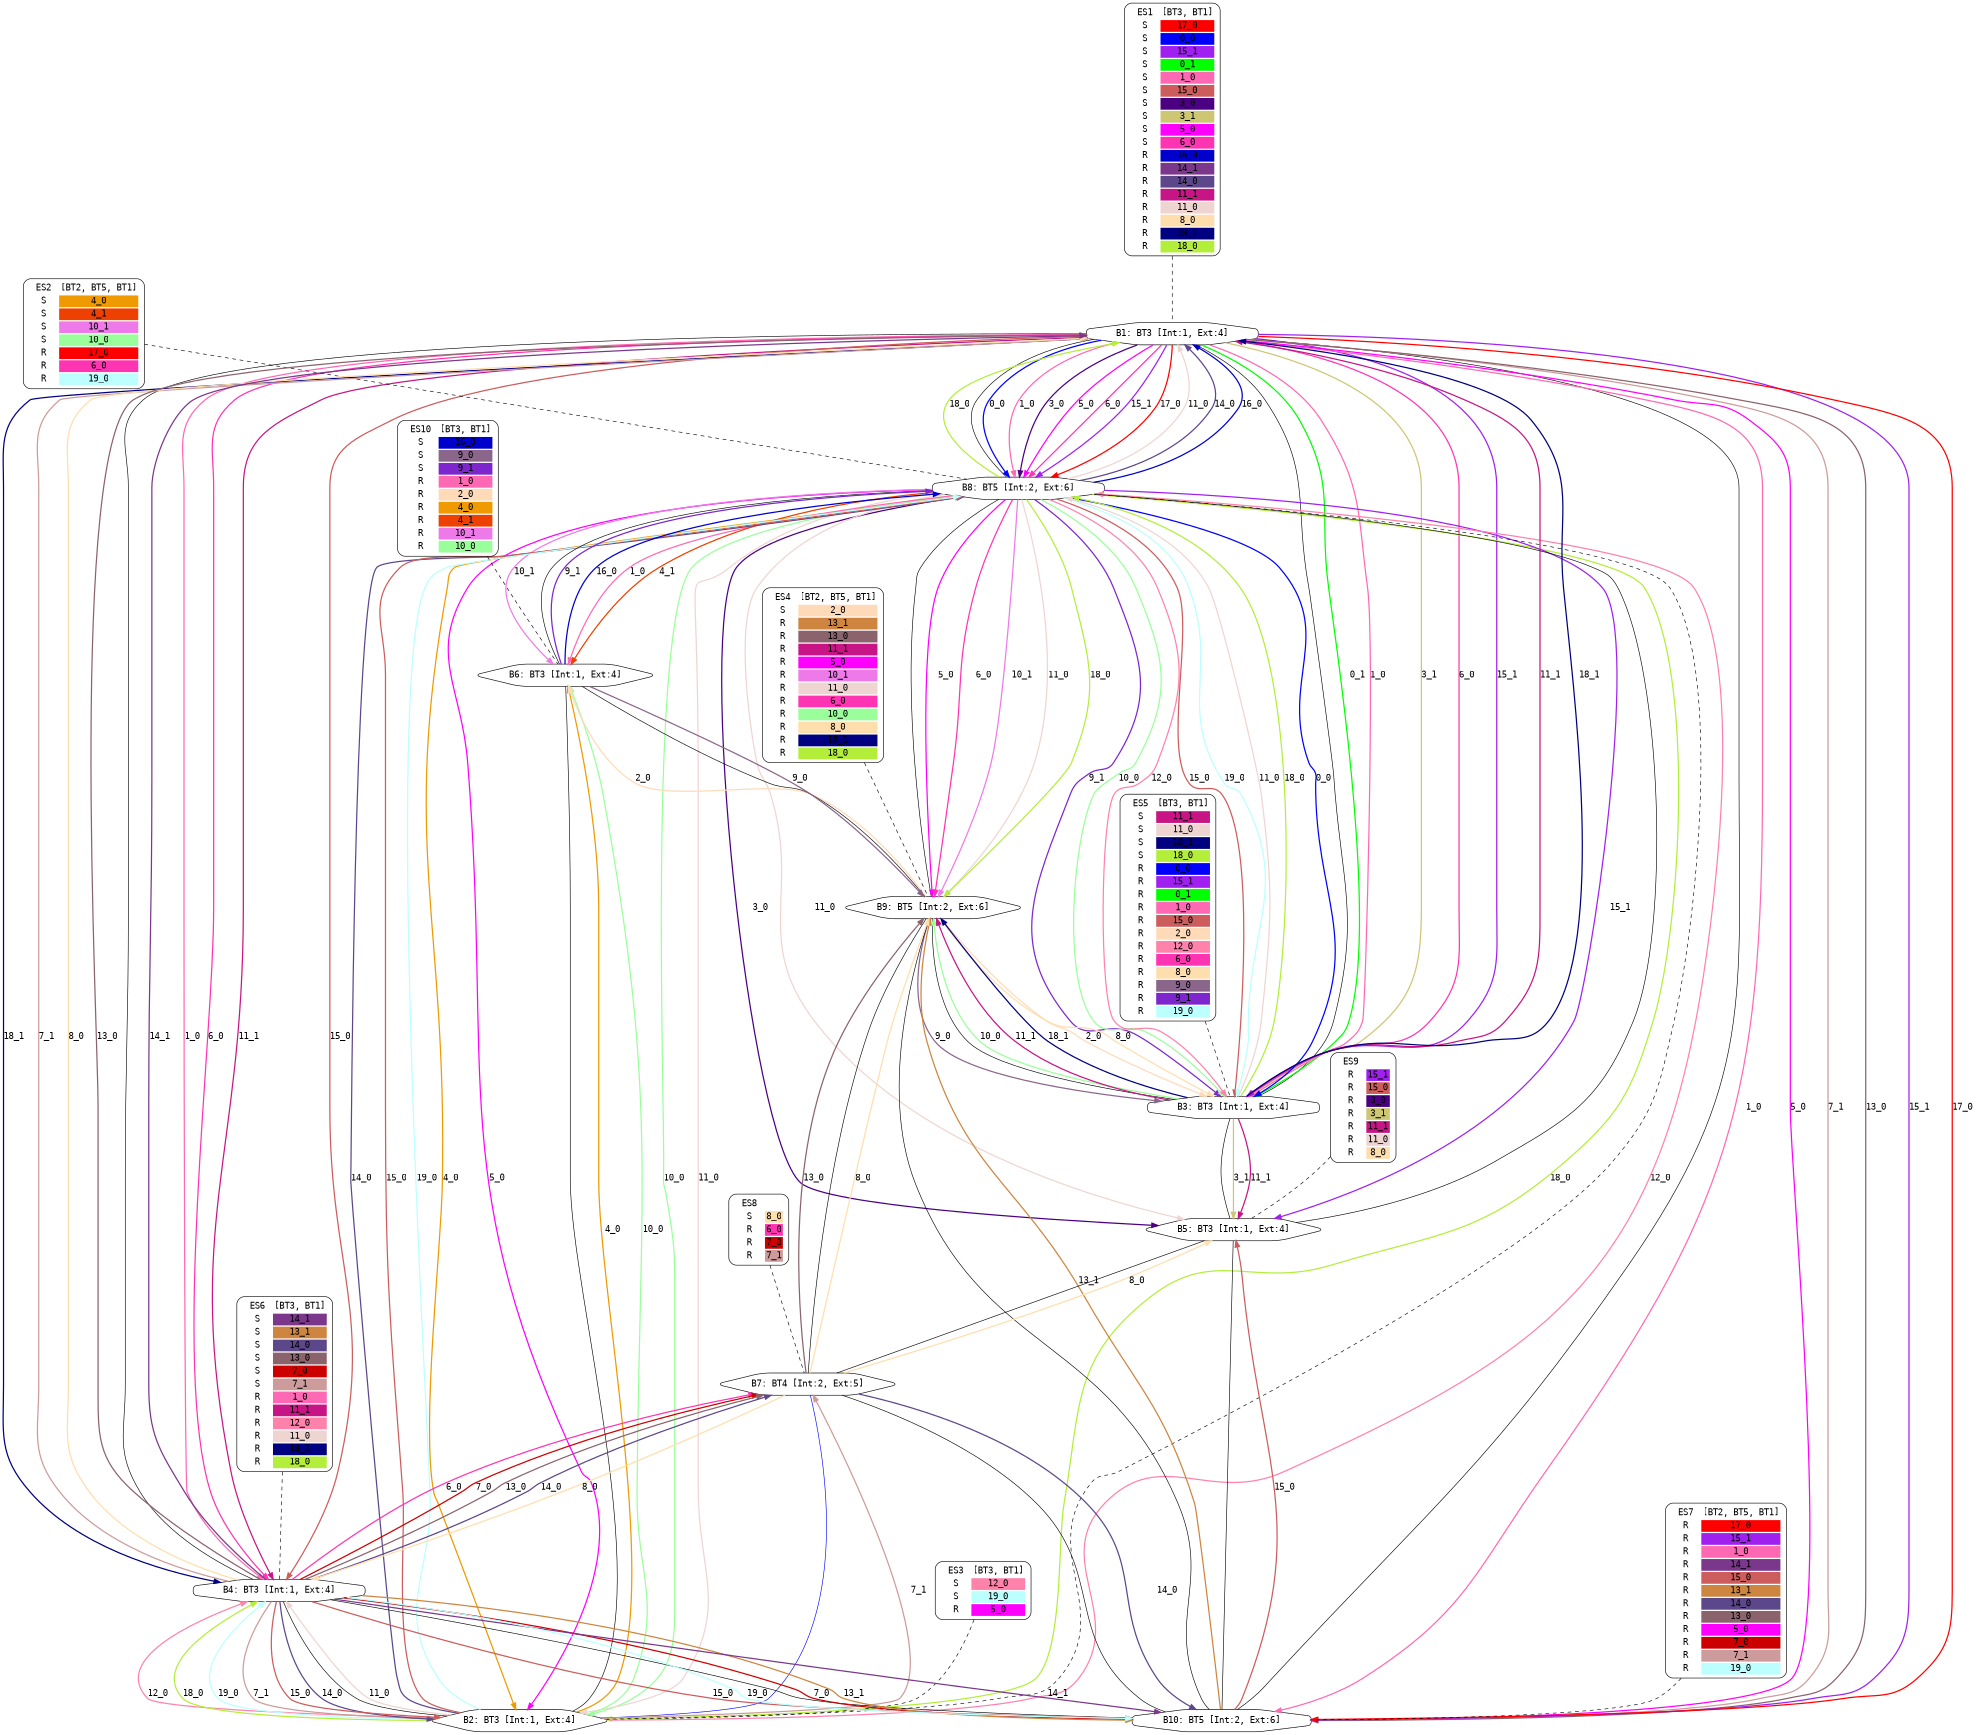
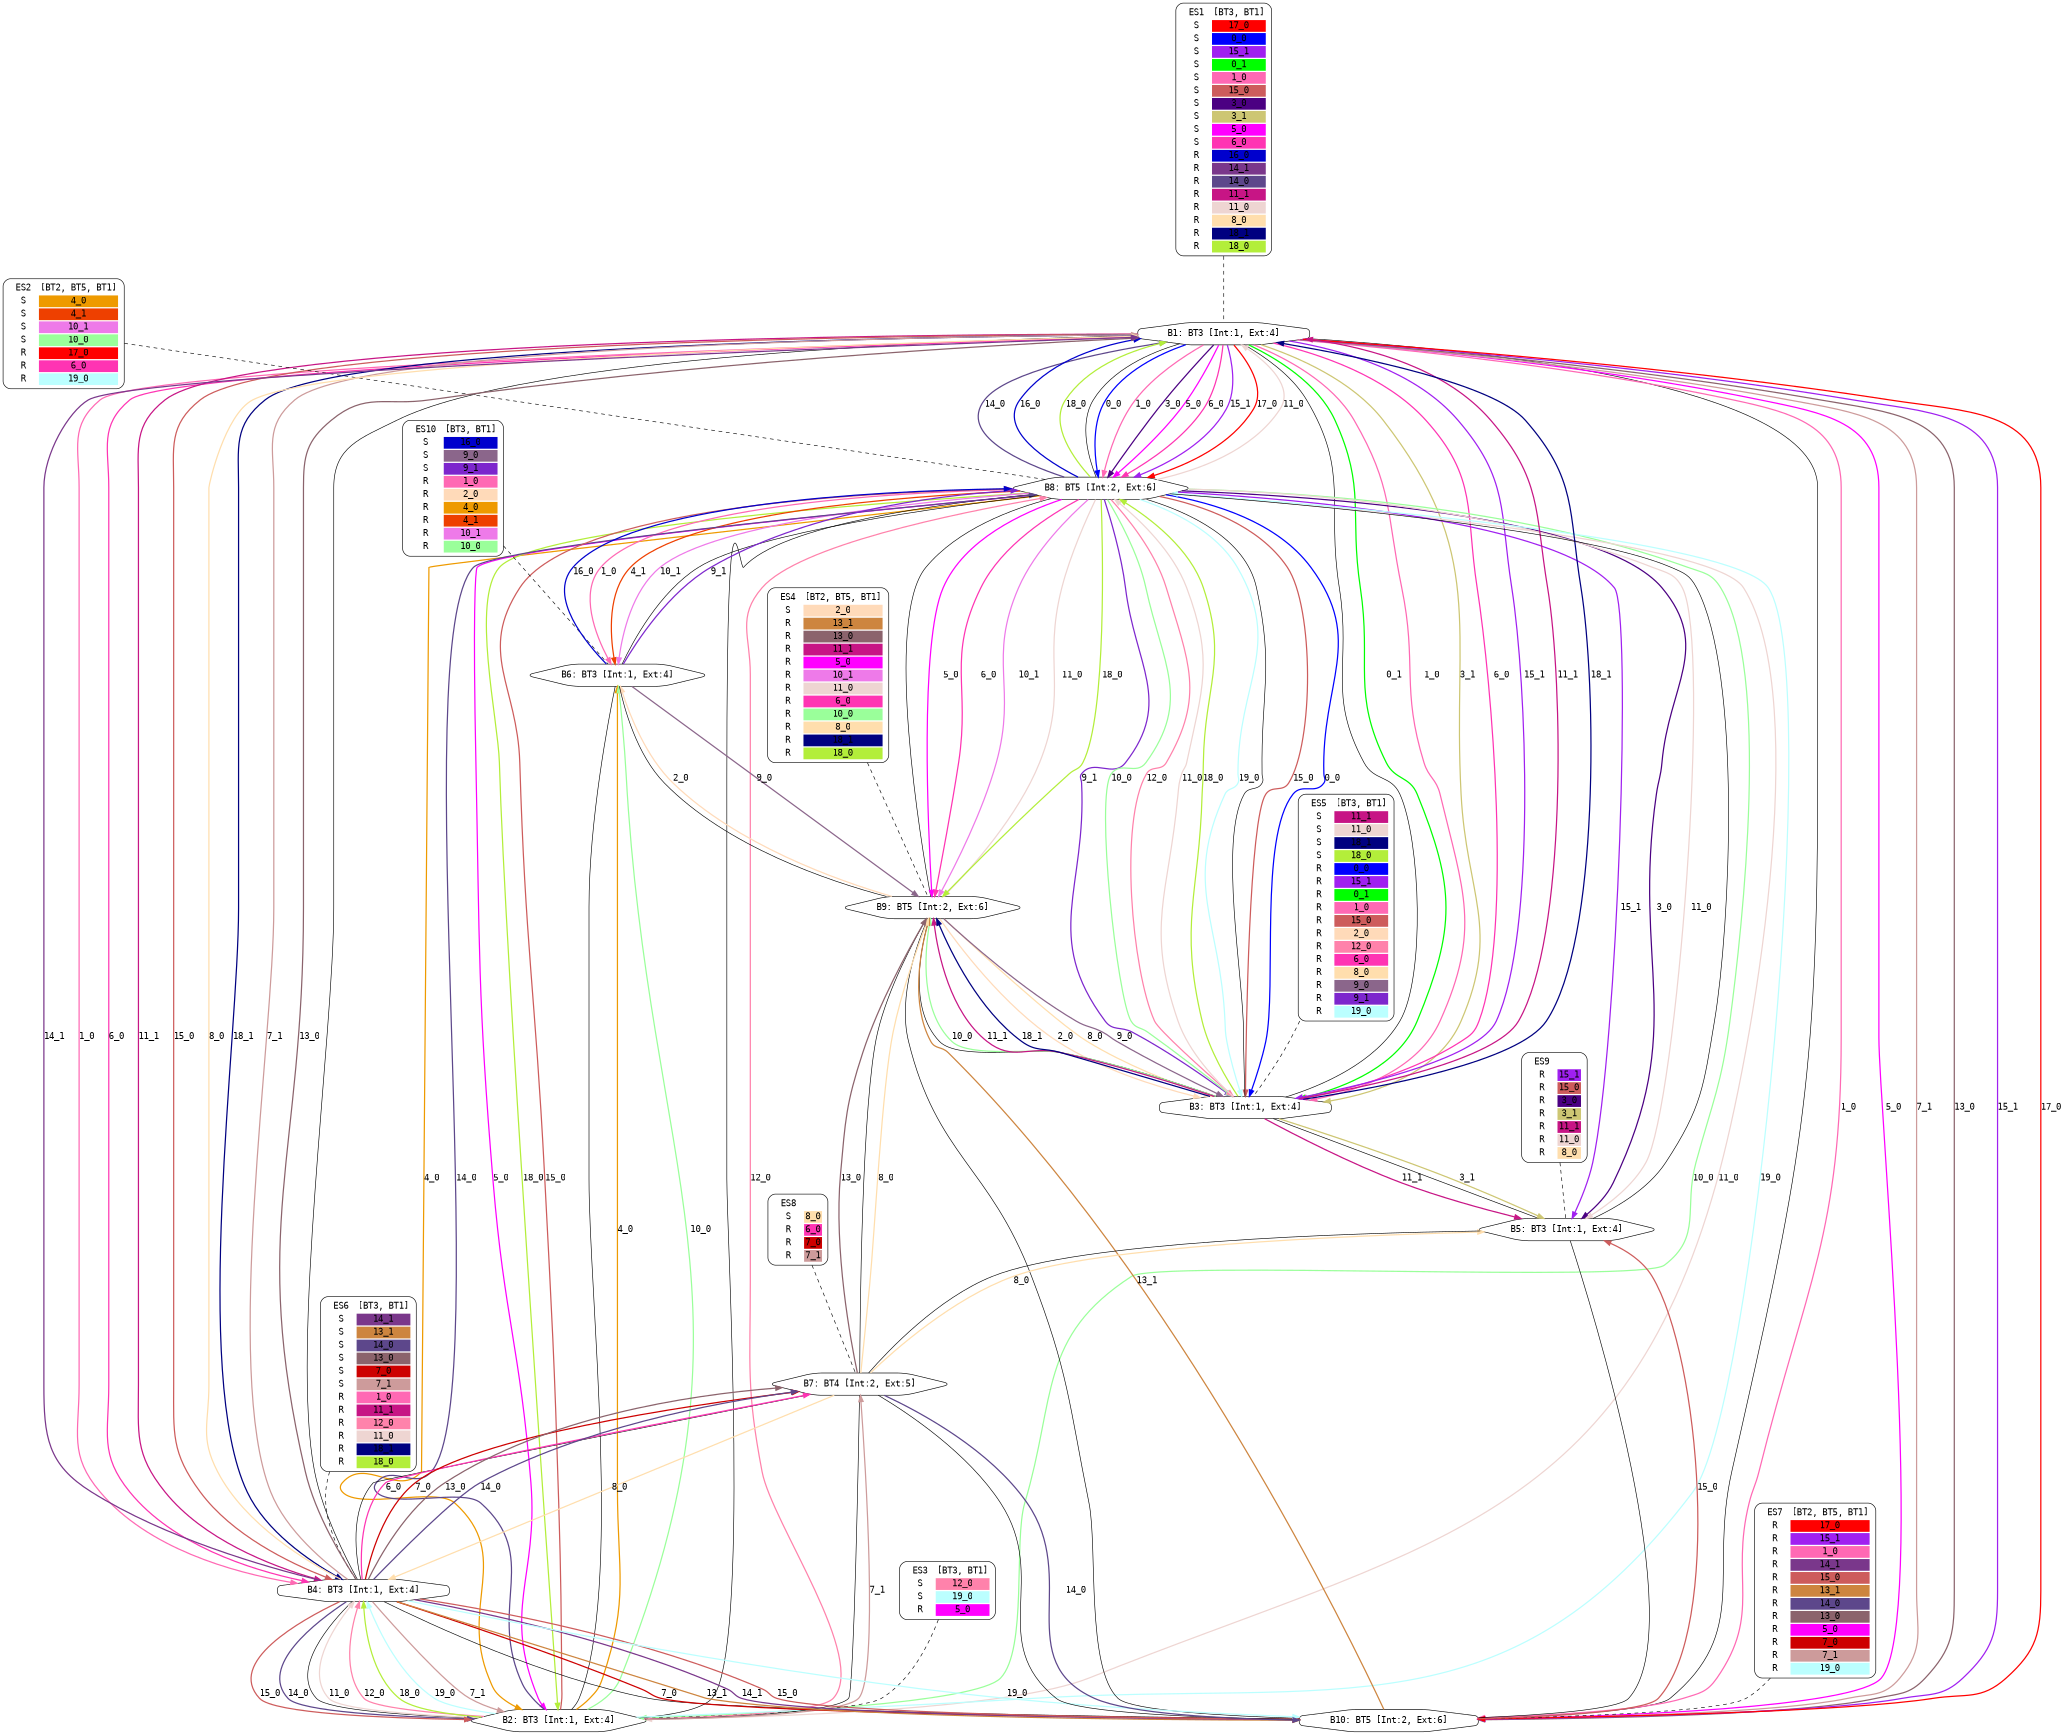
node "B8: BT5 [Int:2, Ext:6]": shape octagon -> hexagon
edge "B8: BT5 [Int:2, Ext:6]" -- "B3: BT3 [Int:1, Ext:4]": added
edge "B8: BT5 [Int:2, Ext:6]" -- "B2: BT3 [Int:1, Ext:4]": style dashed -> solid
edge "B7: BT4 [Int:2, Ext:5]" -- "B4: BT3 [Int:1, Ext:4]": added
edge "B7: BT4 [Int:2, Ext:5]" -- "B2: BT3 [Int:1, Ext:4]": color blue -> black
